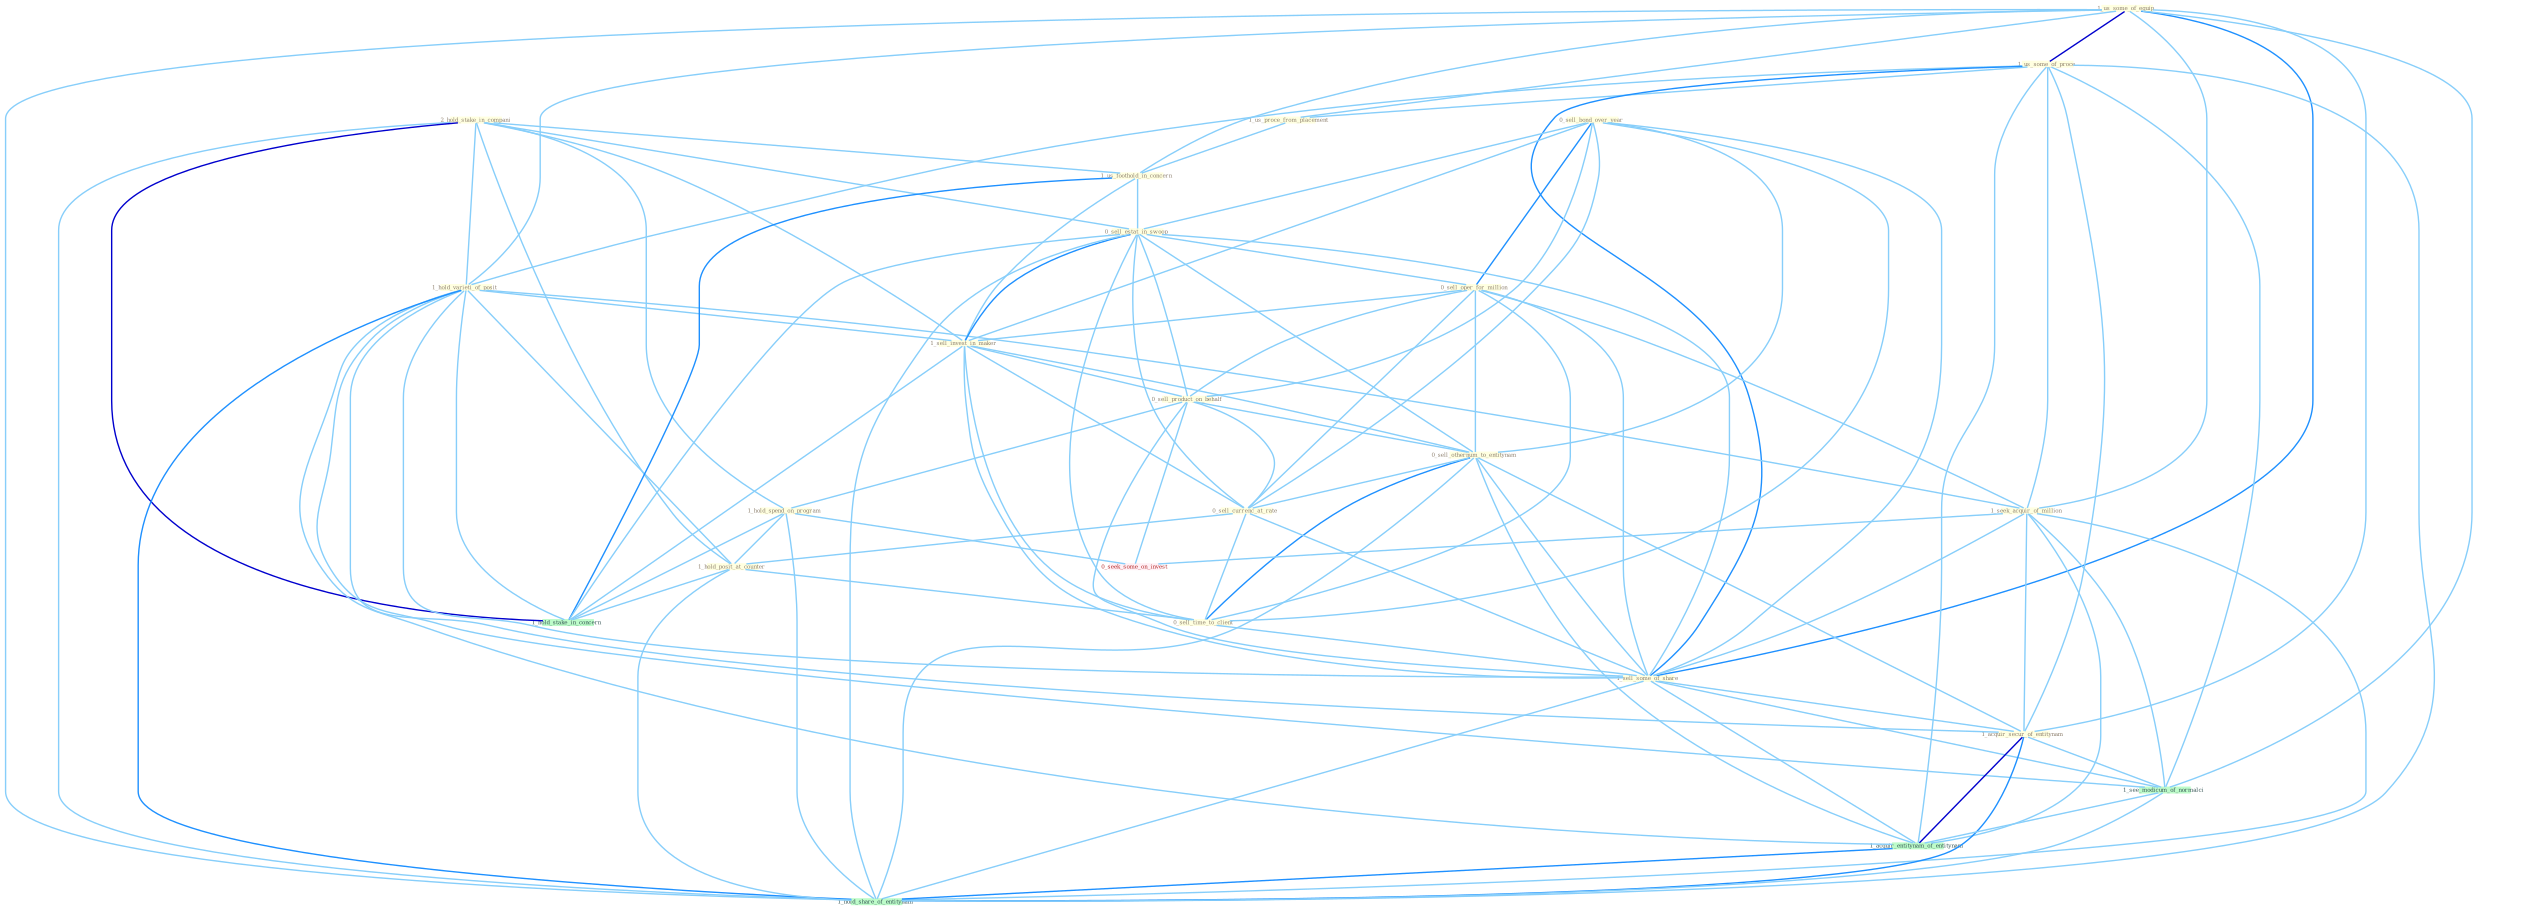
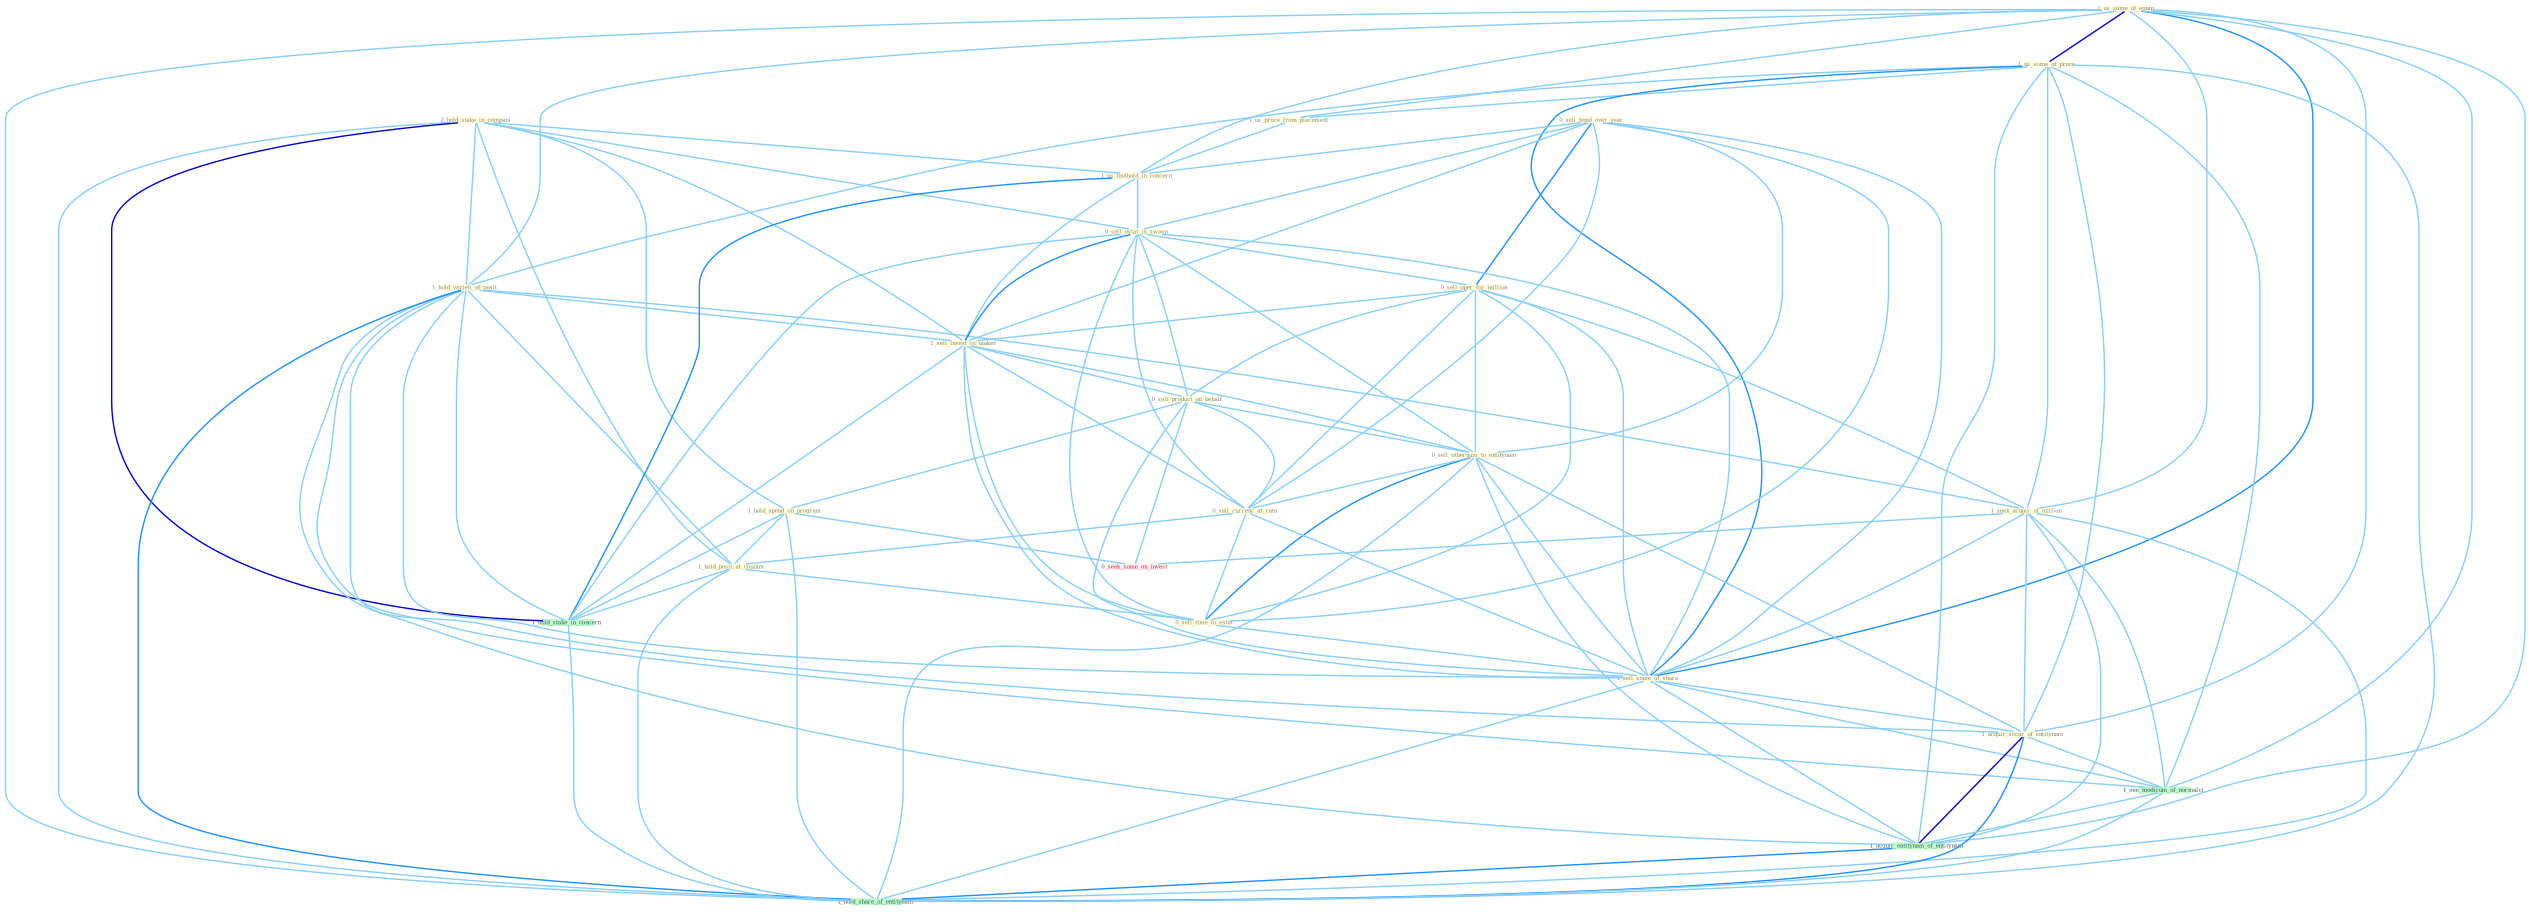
edge "0_sell_bond_over_year" -- "0_sell_product_on_behalf": now "0_sell_bond_over_year" -- "1_us_foothold_in_concern"
edge "0_sell_estat_in_swoop" -- "1_hold_share_of_entitynam": now "1_hold_stake_in_concern" -- "1_hold_share_of_entitynam"
edge "1_us_some_of_equip" -- "1_acquir_entitynam_of_entitynam": added
node "0_sell_time_to_client": label "0_sell_time_to_client" -> "0_sell_time_to_estat"
